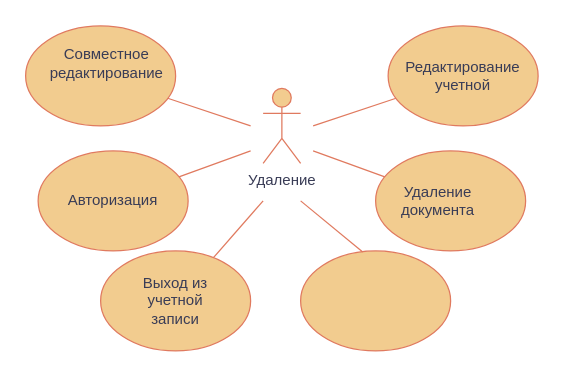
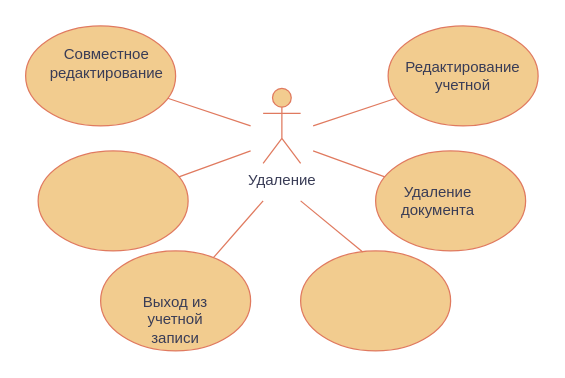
node "Авторизация": removed
node "Выход из учетной записи": moved (176, 301) -> (176, 319)
